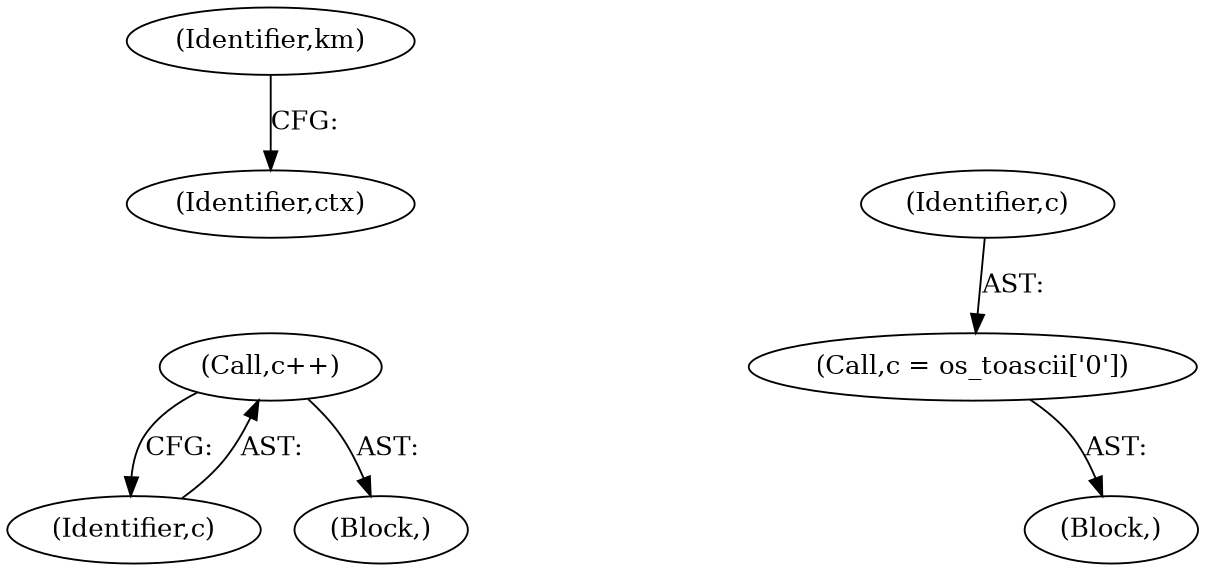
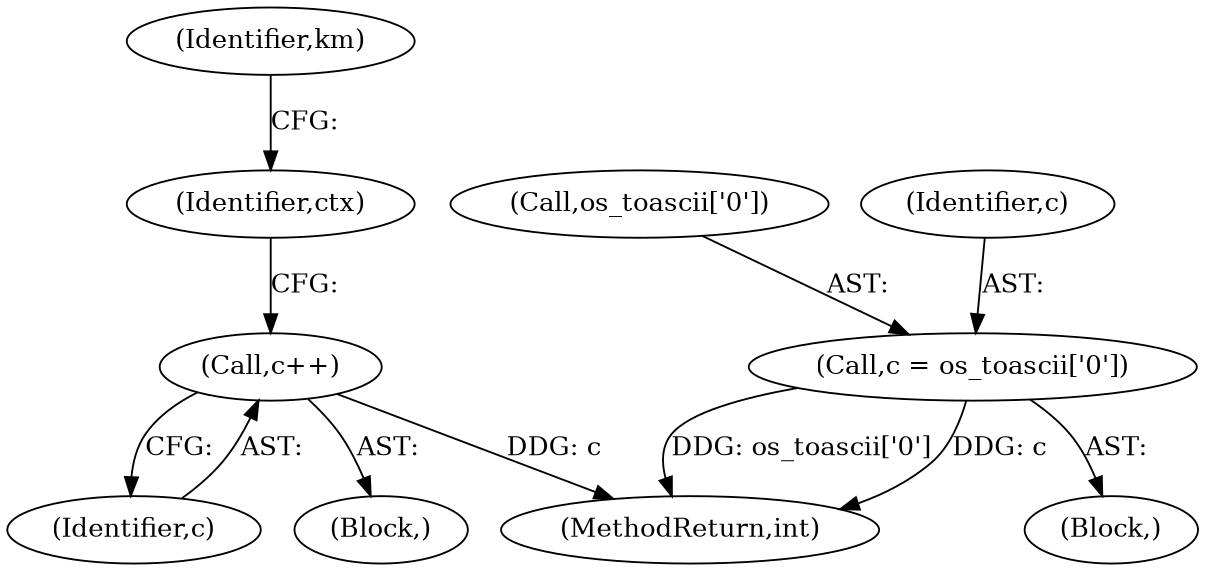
node "(Call,os_toascii['0'])": added
edge "(Identifier,ctx)" -> "(Call,c++)": added, label "CFG:"
node "(MethodReturn,int)": added
